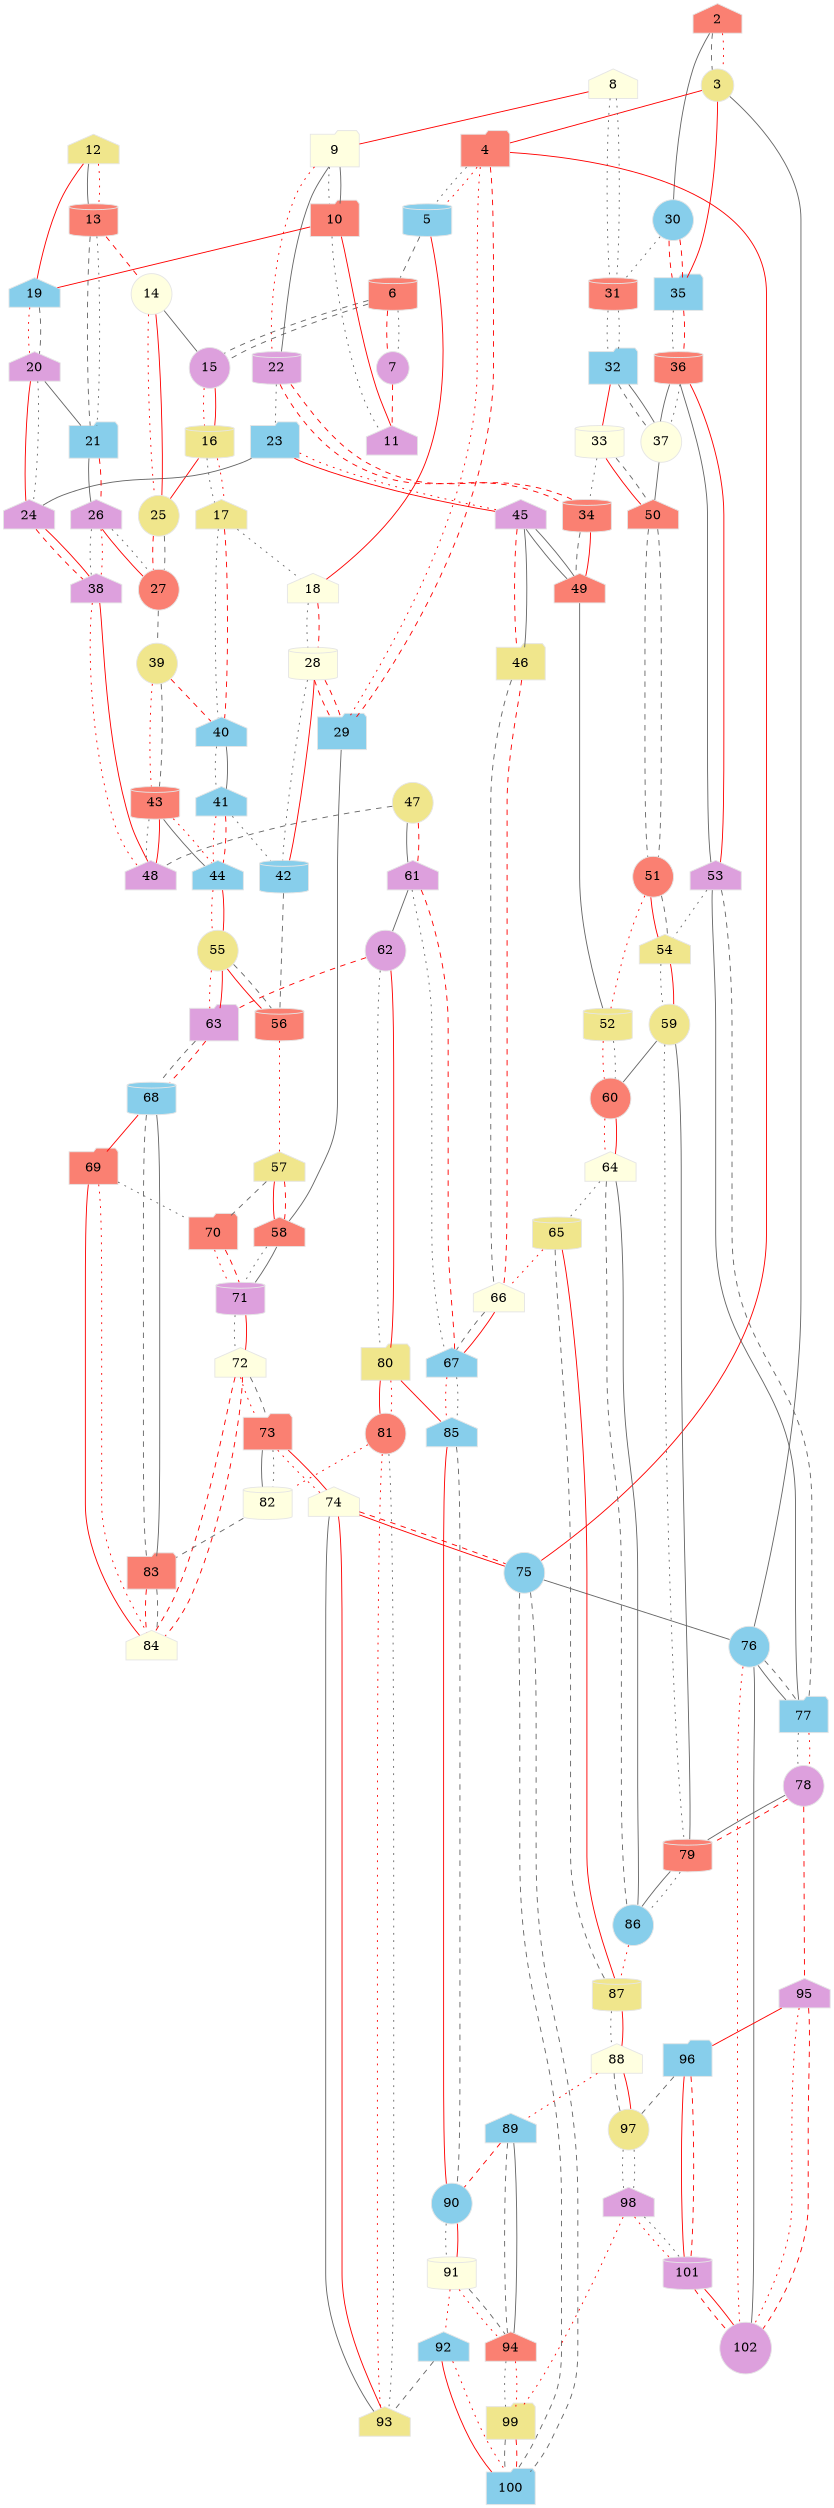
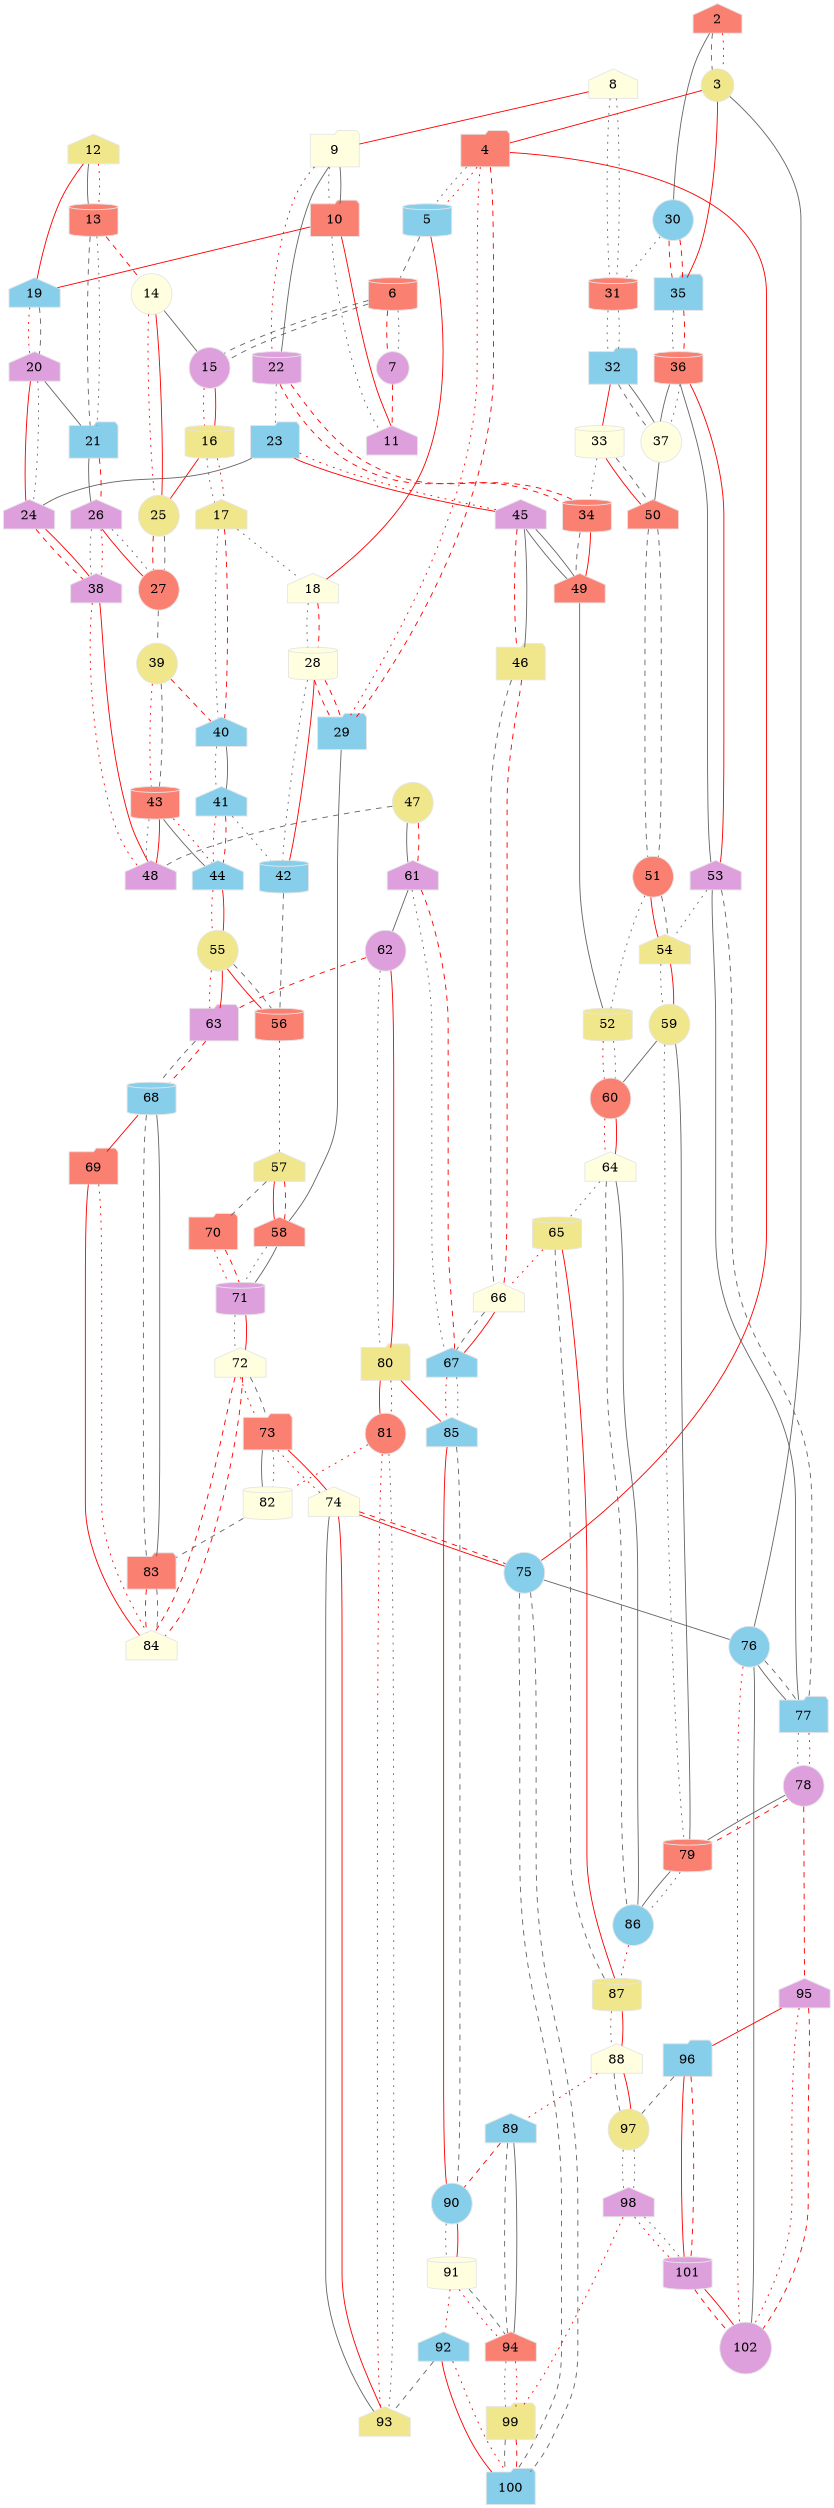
edge "51" -- "52": color red -> gray40
edge "69" -- "70": removed
